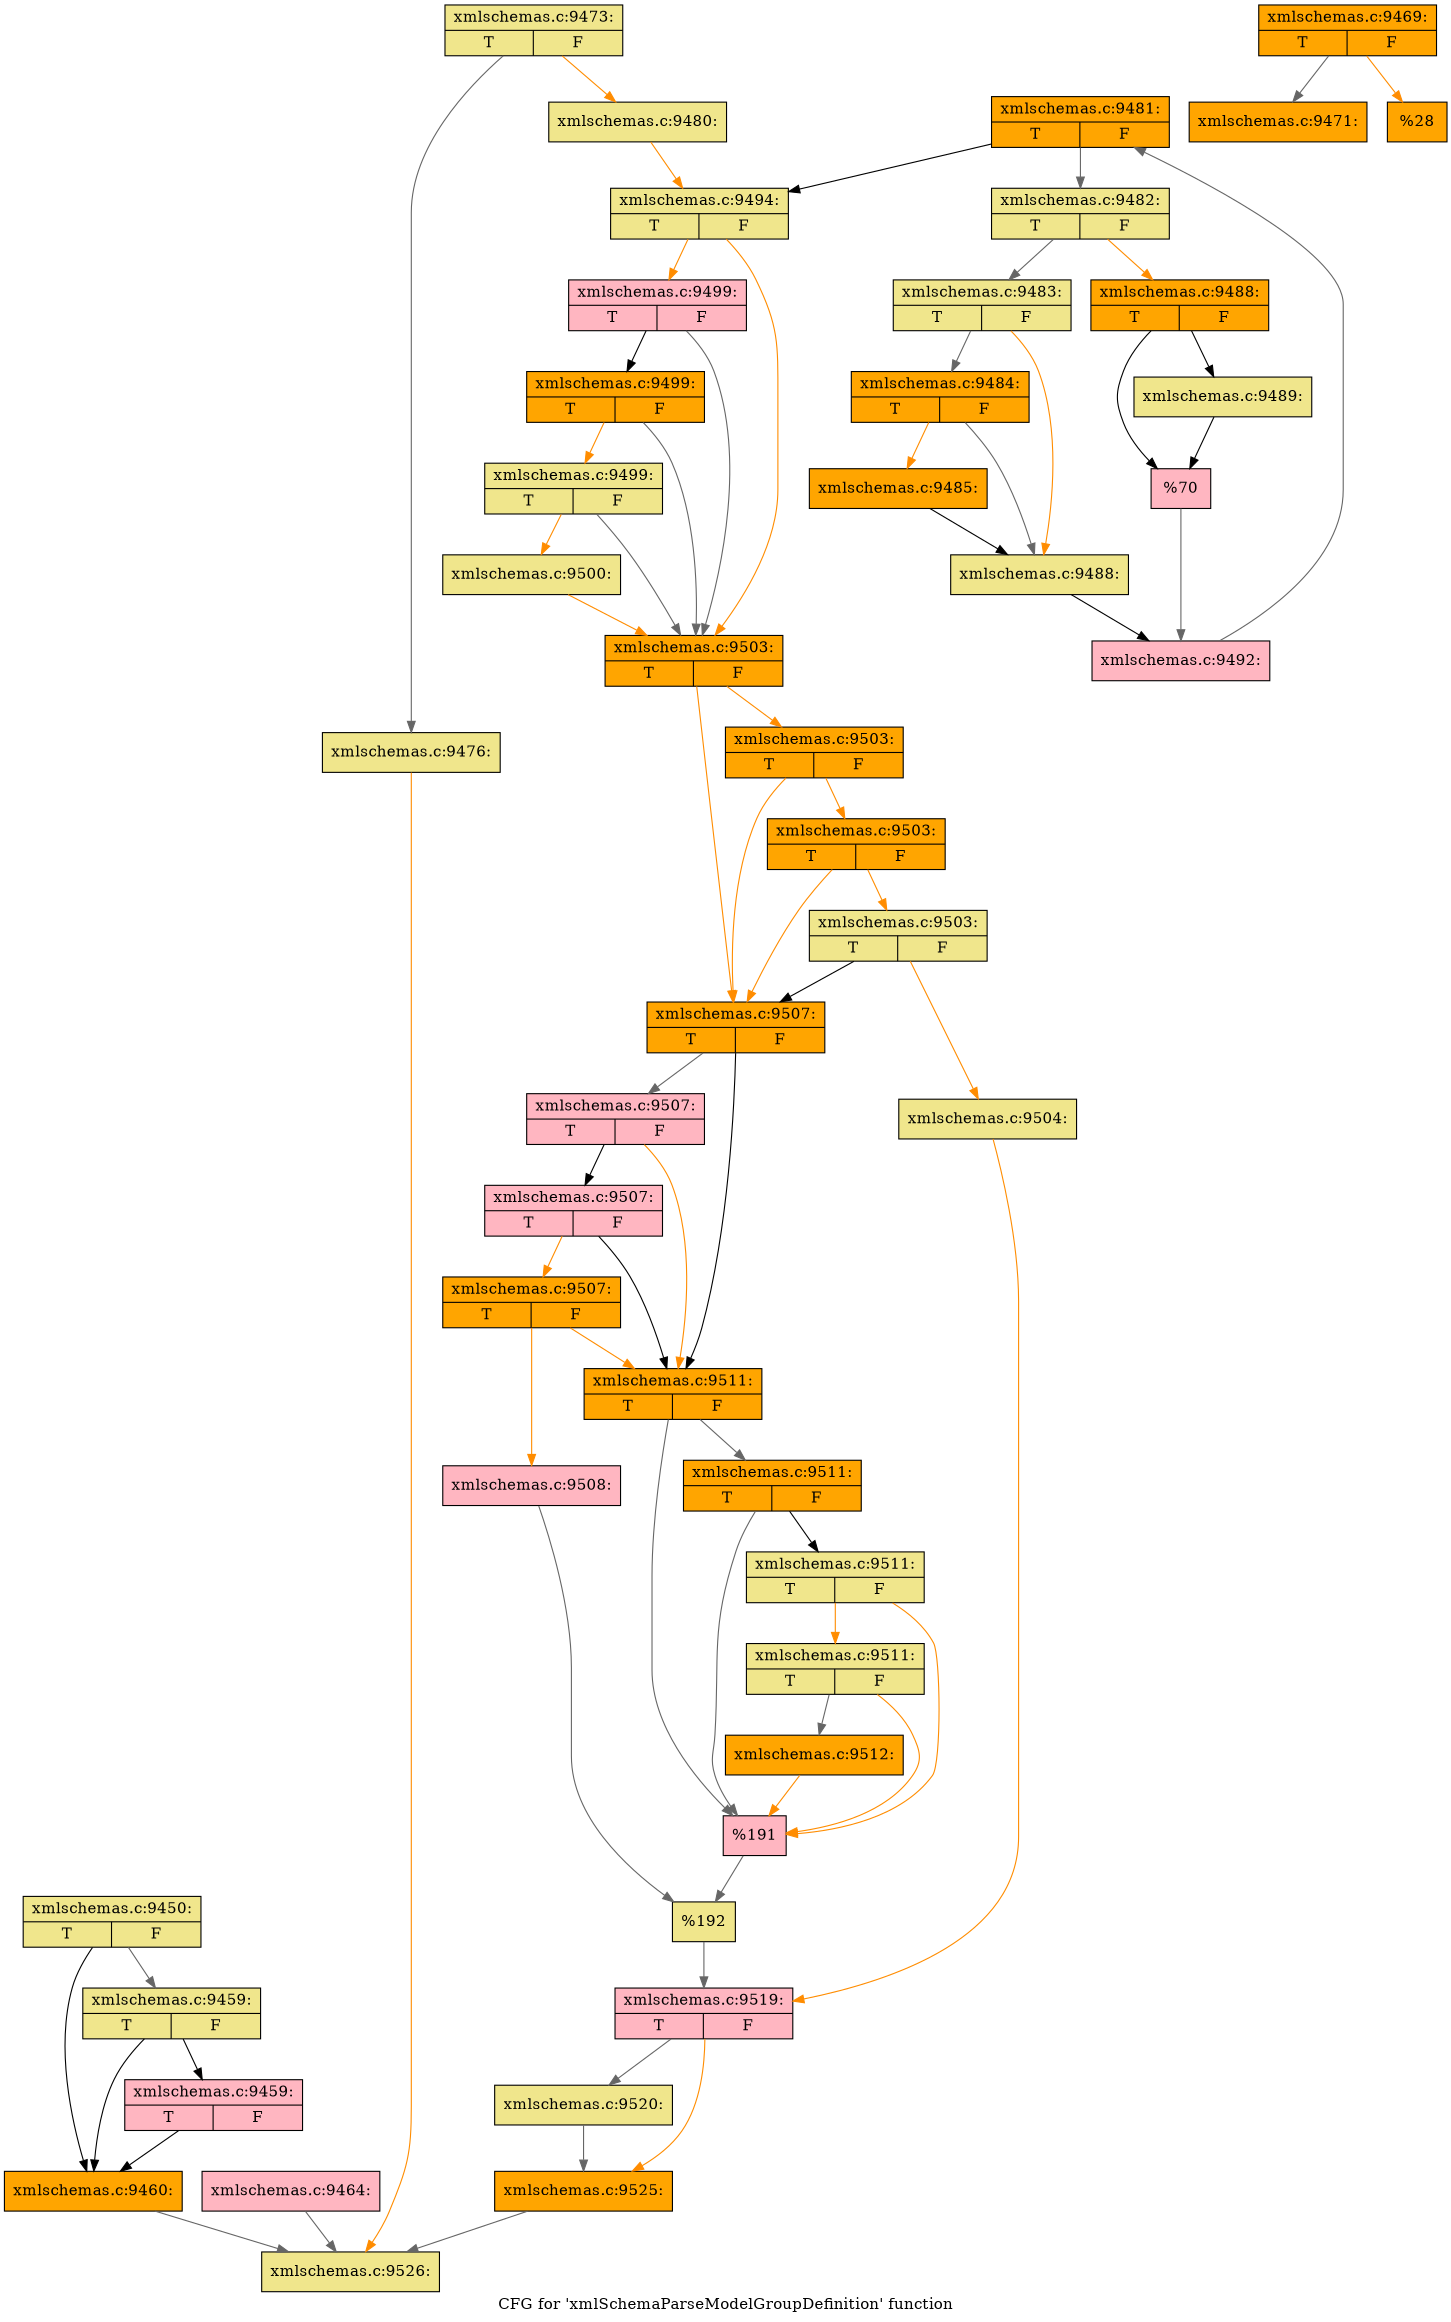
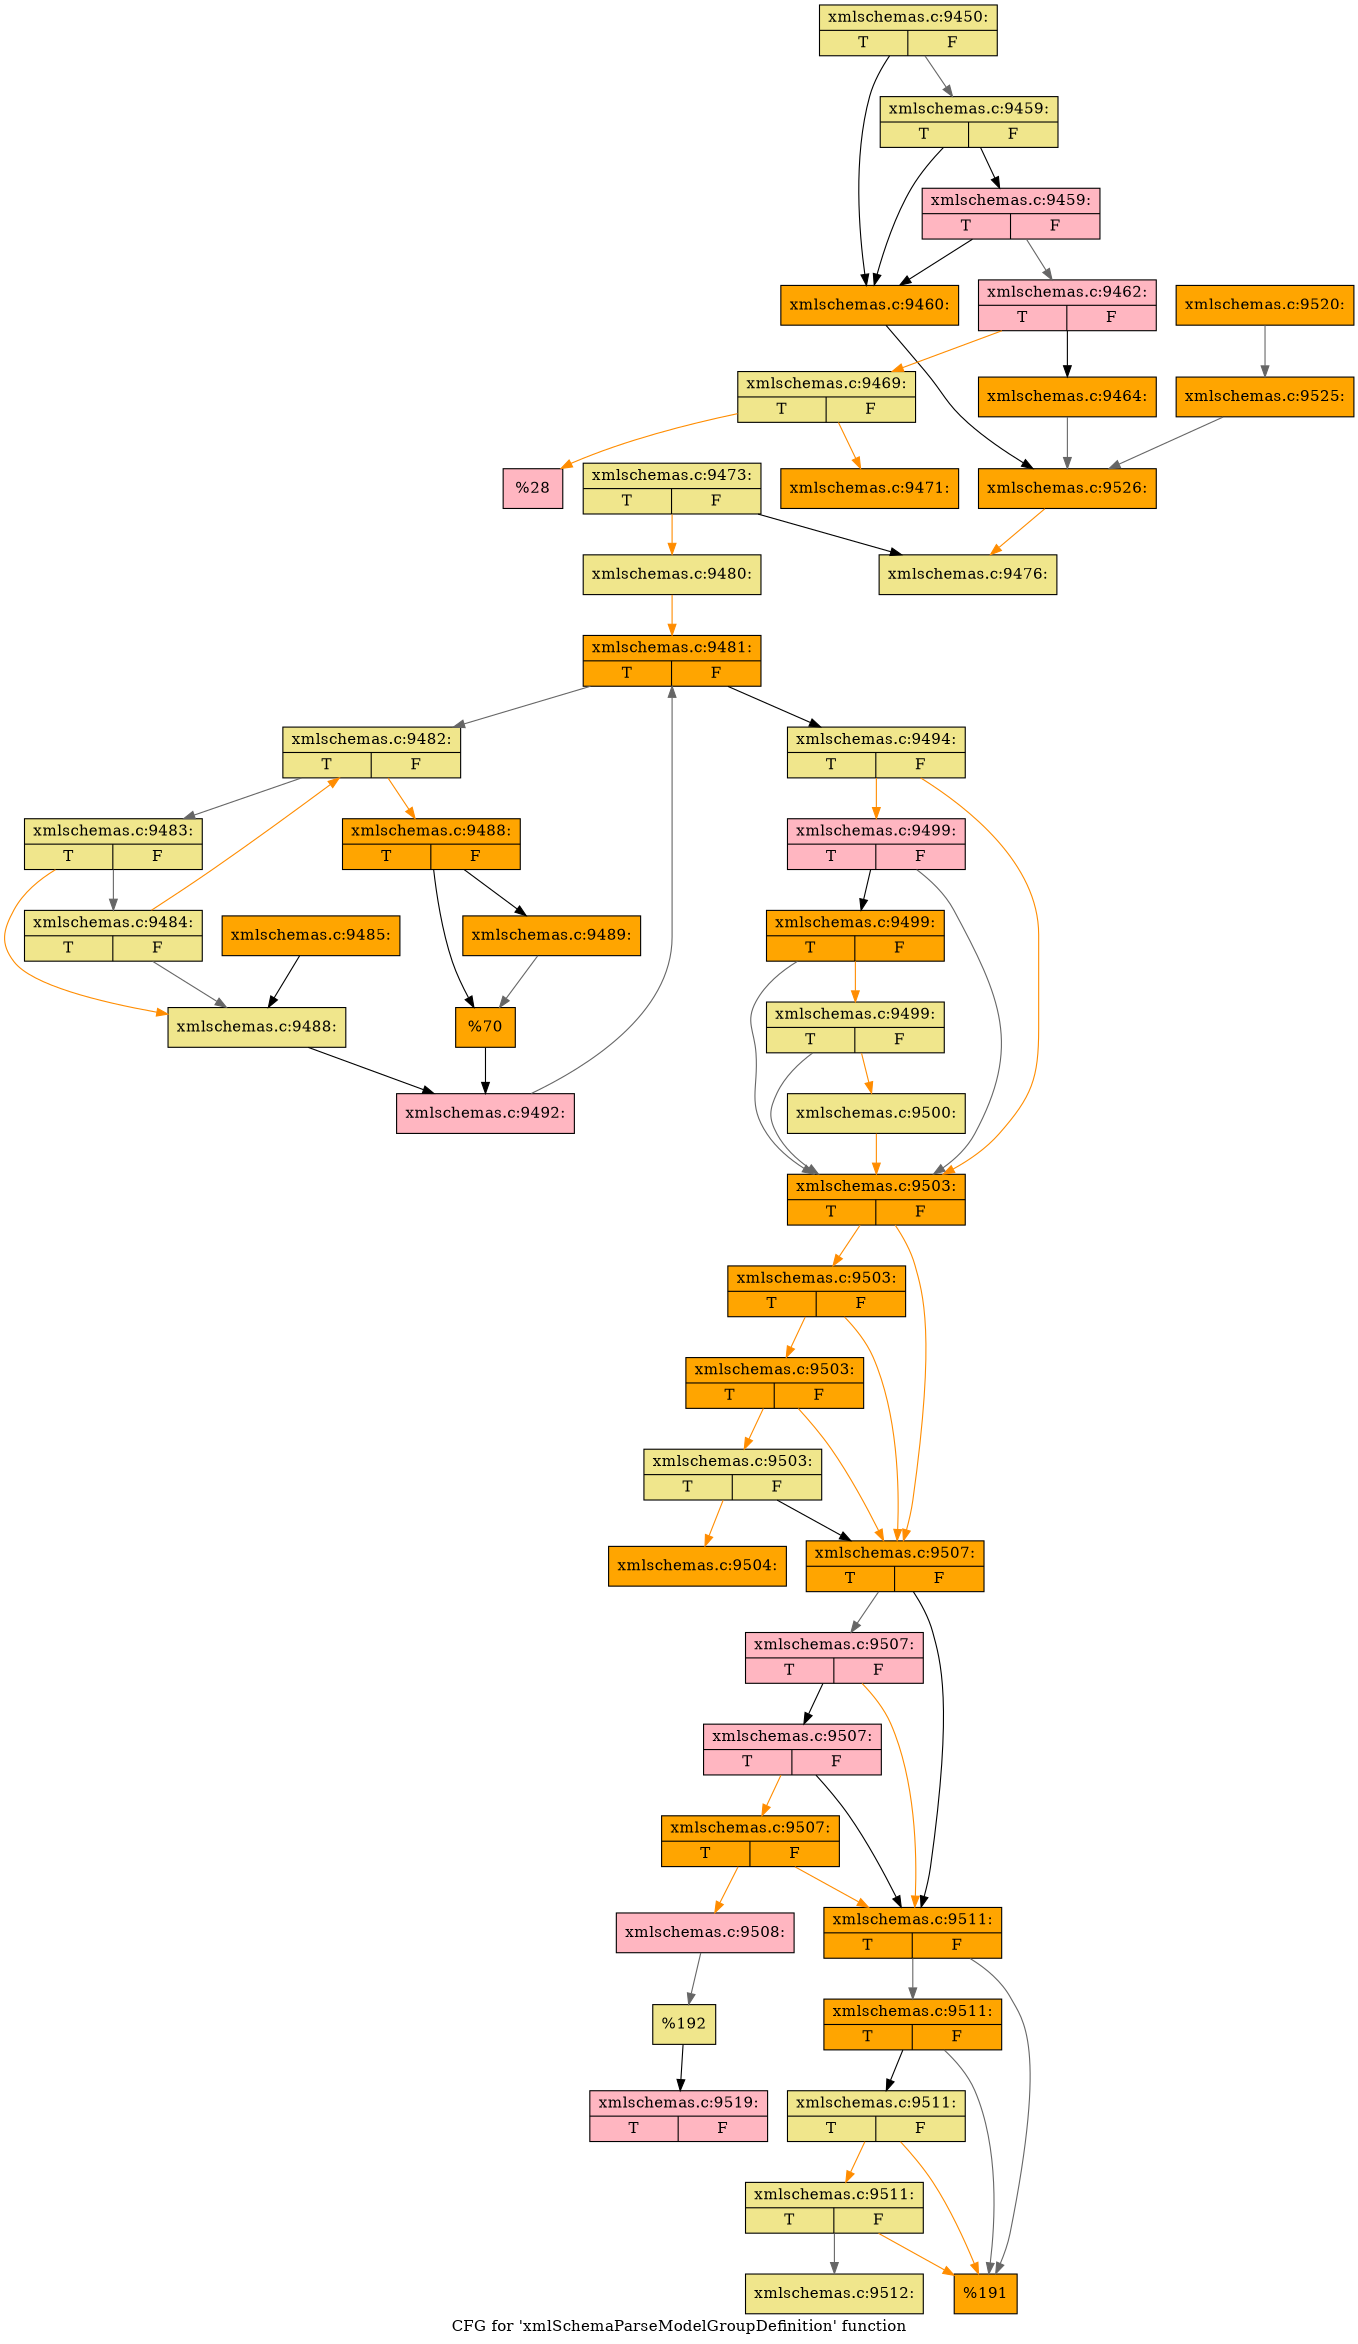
node "xmlschemas.c:9469:": fillcolor orange -> khaki
edge "xmlschemas.c:9469:" -> "xmlschemas.c:9471:": color gray40 -> darkorange
node "%28": fillcolor orange -> lightpink
edge "xmlschemas.c:9480:" -> "xmlschemas.c:9494:": now "xmlschemas.c:9480:" -> "xmlschemas.c:9481:"
node "xmlschemas.c:9462:": added
edge "xmlschemas.c:9473:" -> "xmlschemas.c:9476:": color gray40 -> black
node "xmlschemas.c:9484:": fillcolor orange -> khaki
node "xmlschemas.c:9489:": fillcolor khaki -> orange
edge "xmlschemas.c:9489:" -> "%70": color black -> gray40
edge "xmlschemas.c:9484:" -> "xmlschemas.c:9485:": now "xmlschemas.c:9484:" -> "xmlschemas.c:9482:"
node "%70": fillcolor lightpink -> orange
edge "%70" -> "xmlschemas.c:9492:": color gray40 -> black
node "xmlschemas.c:9504:": fillcolor khaki -> orange
edge "xmlschemas.c:9476:" -> "xmlschemas.c:9526:": reversed
edge "xmlschemas.c:9504:" -> "xmlschemas.c:9519:": removed
node "xmlschemas.c:9512:": fillcolor orange -> khaki
edge "xmlschemas.c:9512:" -> "%191": removed
node "%191": fillcolor lightpink -> orange
edge "%191" -> "%192": removed
edge "%192" -> "xmlschemas.c:9519:": color gray40 -> black
edge "xmlschemas.c:9519:" -> "xmlschemas.c:9520:": removed
node "xmlschemas.c:9520:": fillcolor khaki -> orange
edge "xmlschemas.c:9519:" -> "xmlschemas.c:9525:": removed
node "xmlschemas.c:9464:": fillcolor lightpink -> orange
edge "xmlschemas.c:9460:" -> "xmlschemas.c:9526:": color gray40 -> black
node "xmlschemas.c:9526:": fillcolor khaki -> orange
